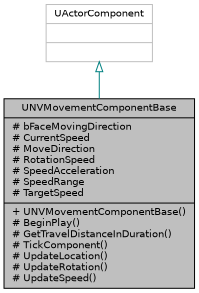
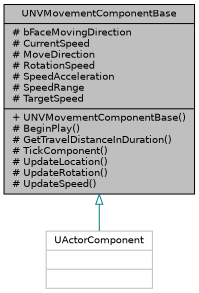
edge "UNVMovementComponentBase" -> "UActorComponent": reversed
